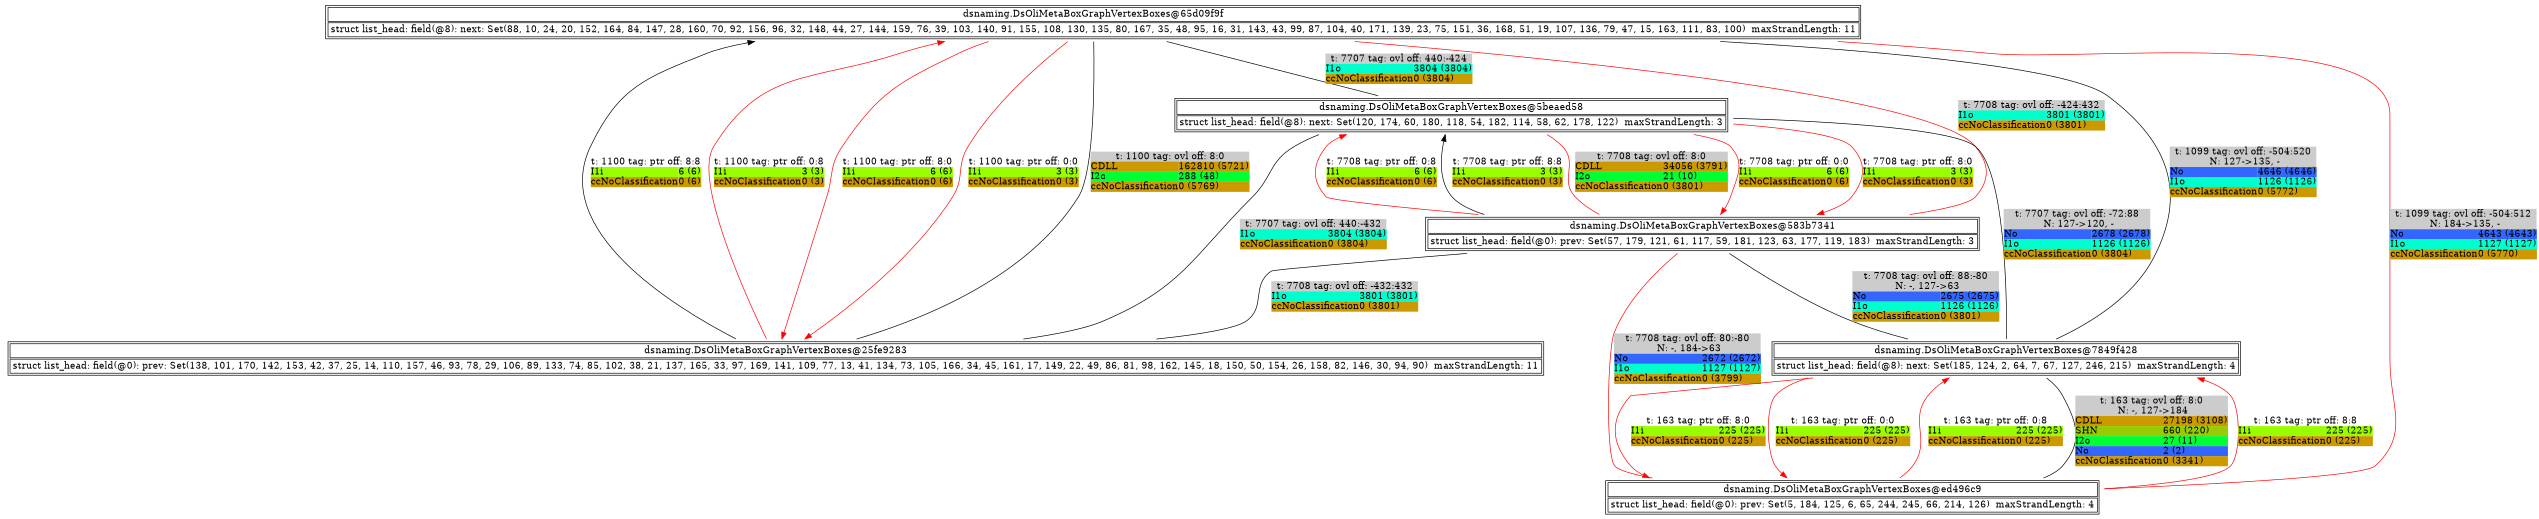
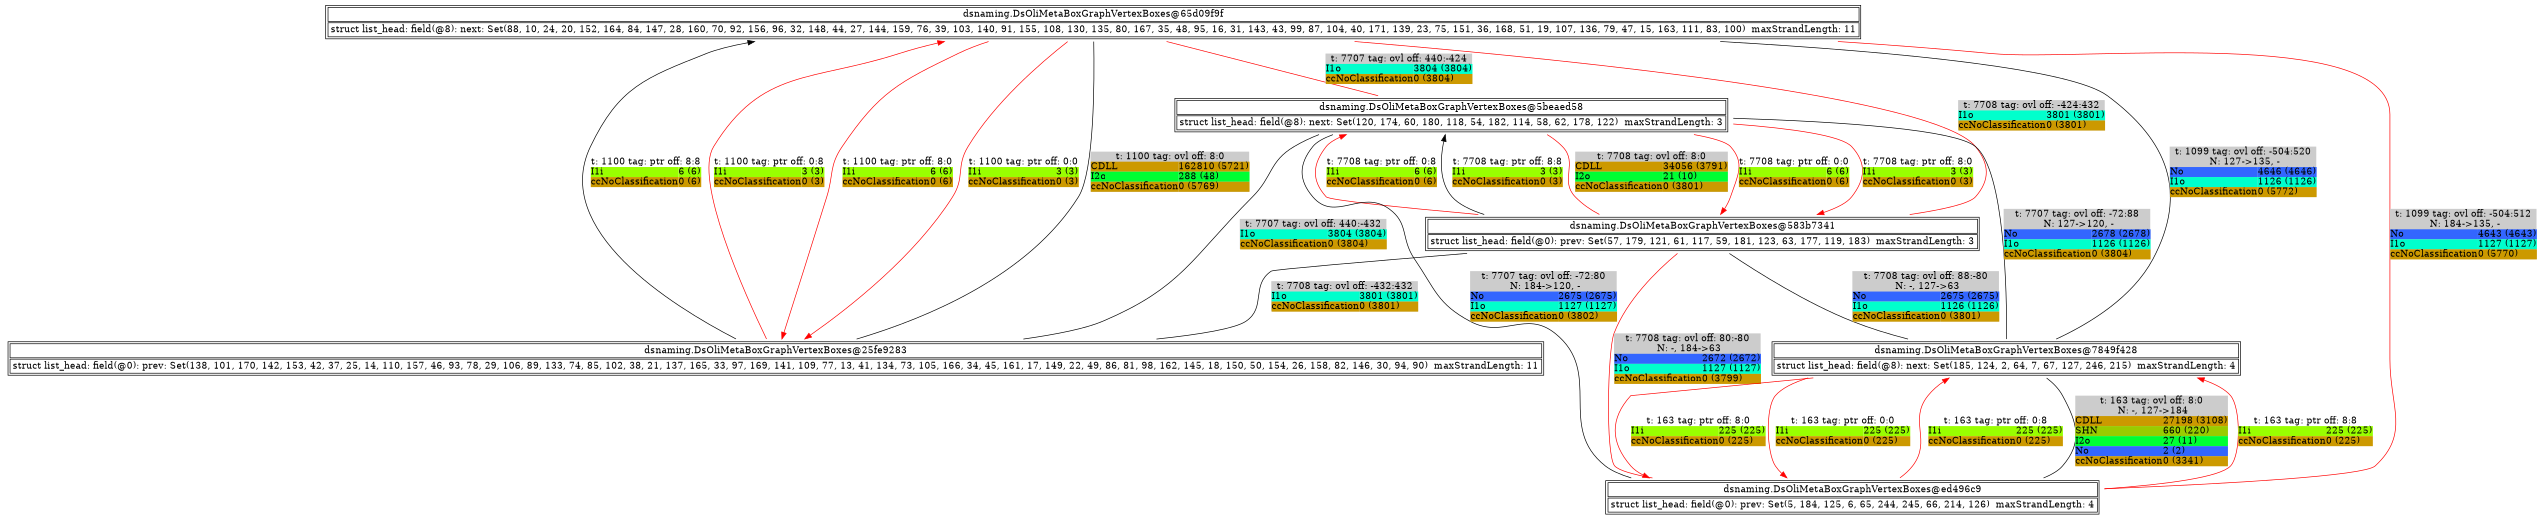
edge "dsnaming.DsOliMetaBoxGraphVertexBoxes@65d09f9f" -- "dsnaming.DsOliMetaBoxGraphVertexBoxes@5beaed58": color black -> red
edge "dsnaming.DsOliMetaBoxGraphVertexBoxes@5beaed58" -- "dsnaming.DsOliMetaBoxGraphVertexBoxes@ed496c9": added, label "t: 7707 tag: ovl off: -72:80 N: 184->120, - No 2675 (2675) I1o 1127 (1127) ccNoClassification 0 (3802)"
